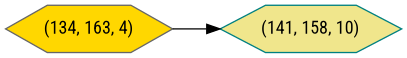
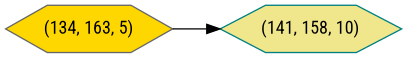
node "(134, 163, 4)": label "(134, 163, 4)" -> "(134, 163, 5)"
